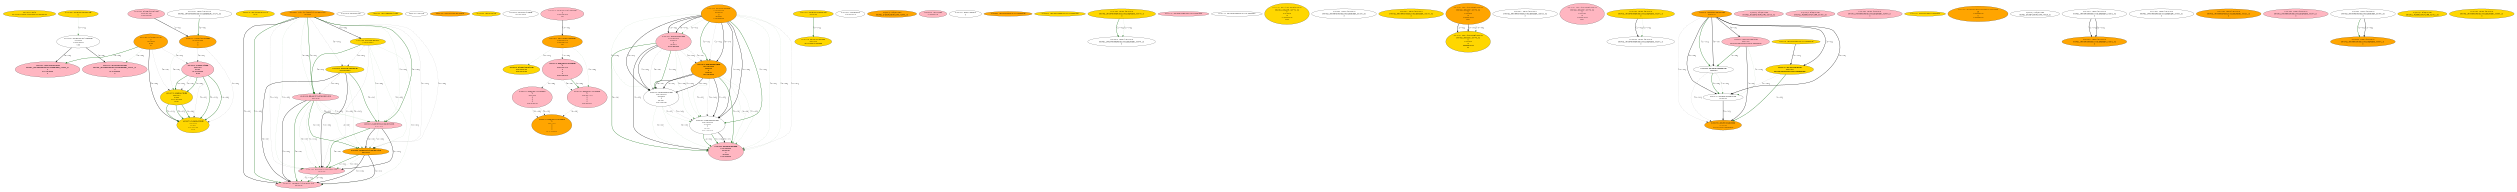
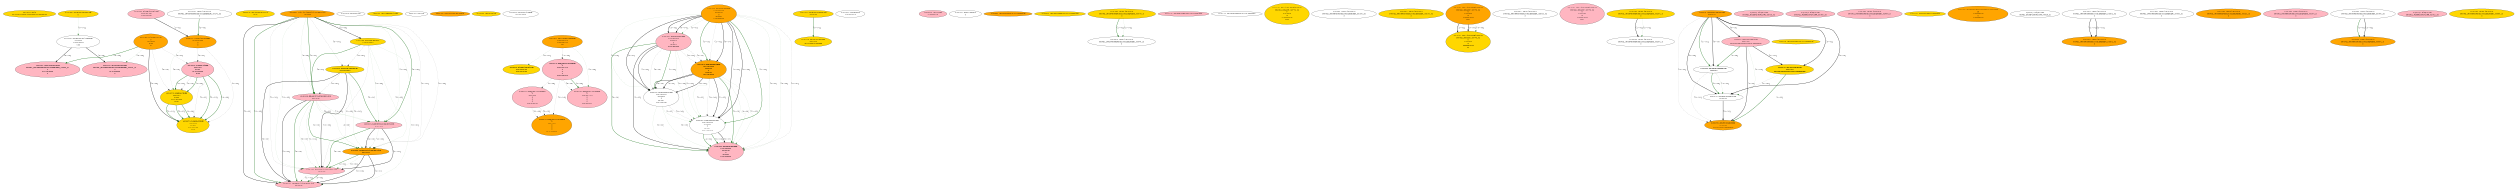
node "4248064.GetModuleFileNameW 0 2147408370 261": removed
node "4246032.FindClose retval_FindFirstFileW_32896_32": removed
node "4246032.FindClose retval_FindFirstFileW_32912_32": fillcolor gold -> lightpink
edge "4247558.GetUserDefaultUILanguage" -> "4244050.GetProcAddress 9441320 SetThreadPreferredUILanguages": now "4244024.GetProcAddress 9441320 GetThreadPreferredUILanguages" -> "4244050.GetProcAddress 9441320 SetThreadPreferredUILanguages"
edge "4246599.RegQueryValueExW 0 2147407710 0 0 0 2147408232" -> "4246676.RegQueryValueExW 0 4247000 0 0 0 2147408232": now "4246556.RegQueryValueExW 0 2147407710 0 0 0 2147408232" -> "4246676.RegQueryValueExW 0 4247000 0 0 0 2147408232"
